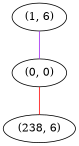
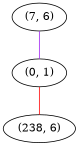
node "(1, 6)": label "(1, 6)" -> "(7, 6)"
node "(0, 0)": label "(0, 0)" -> "(0, 1)"
